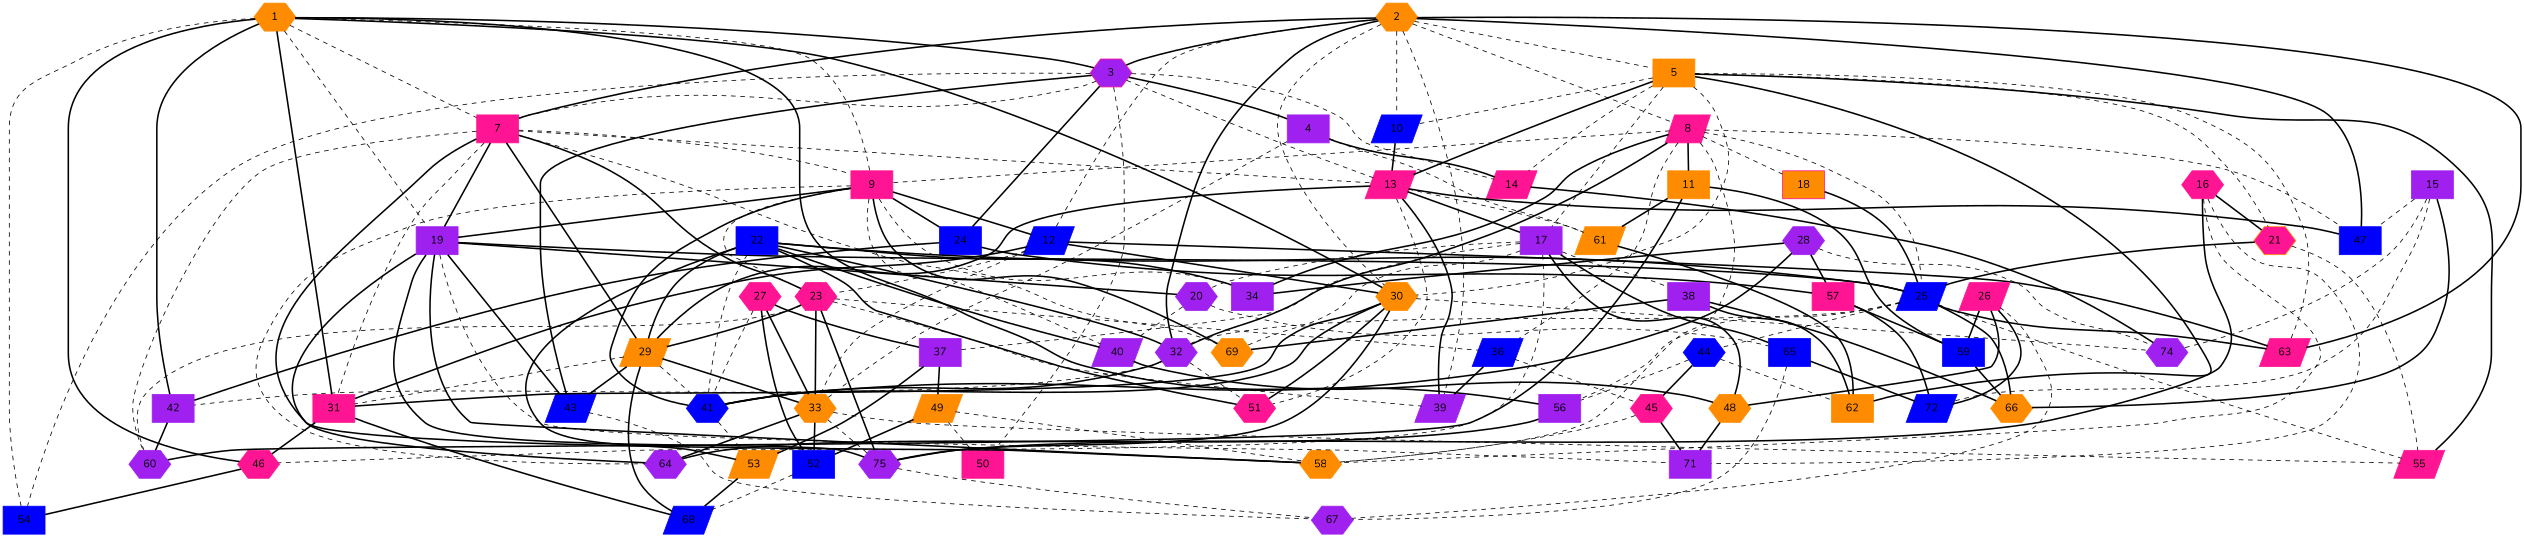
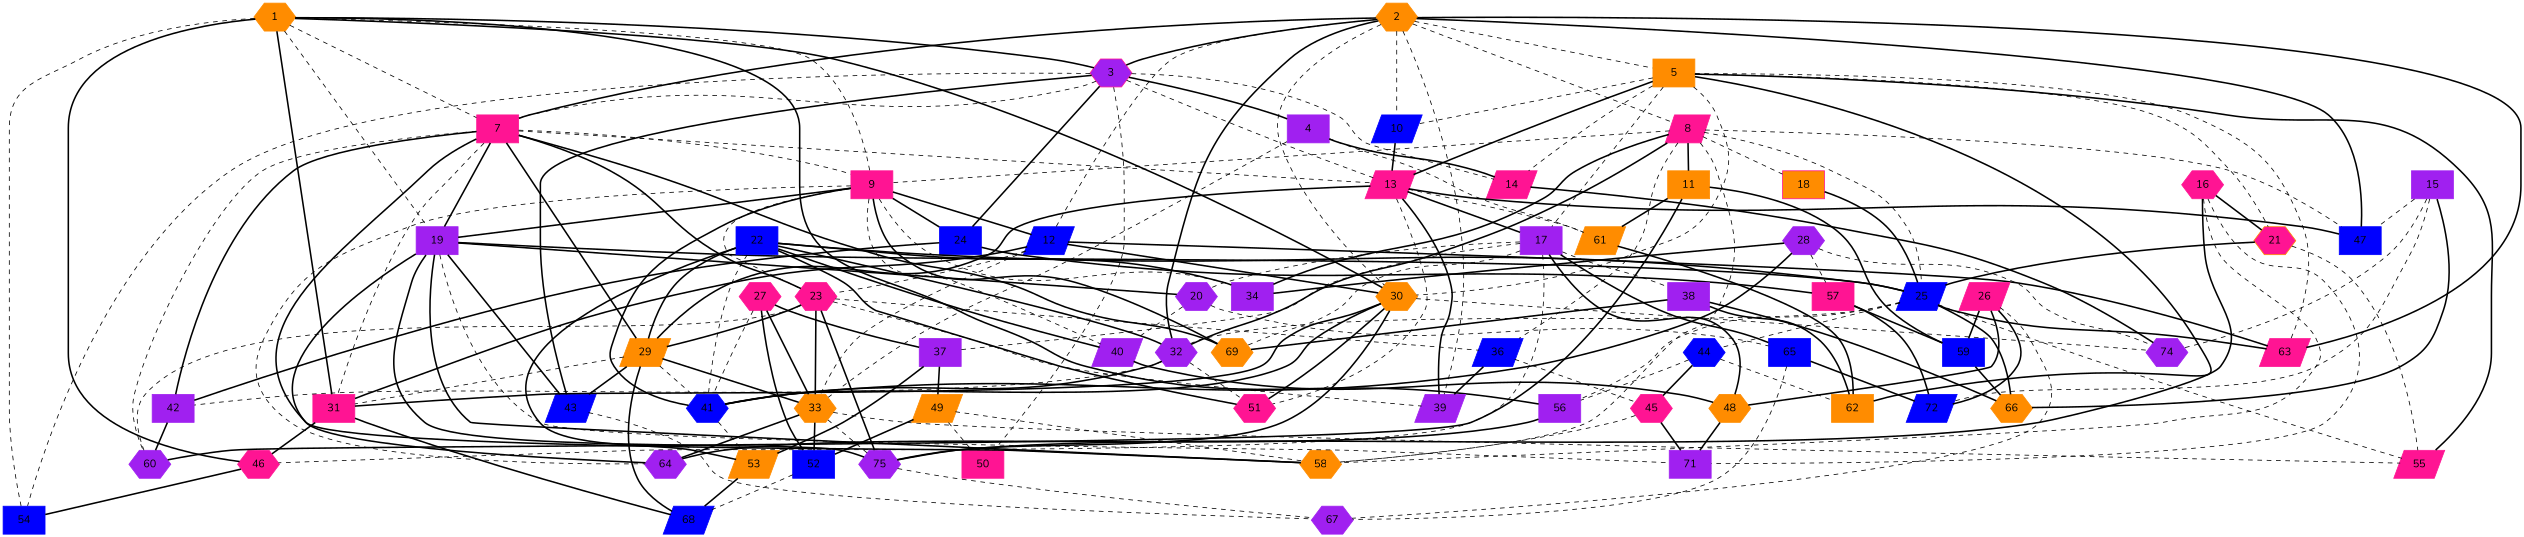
edge "1" -- "42": now "7" -- "42"
edge "7" -- "69": style dashed -> bold
edge "28" -- "57": style bold -> dashed
